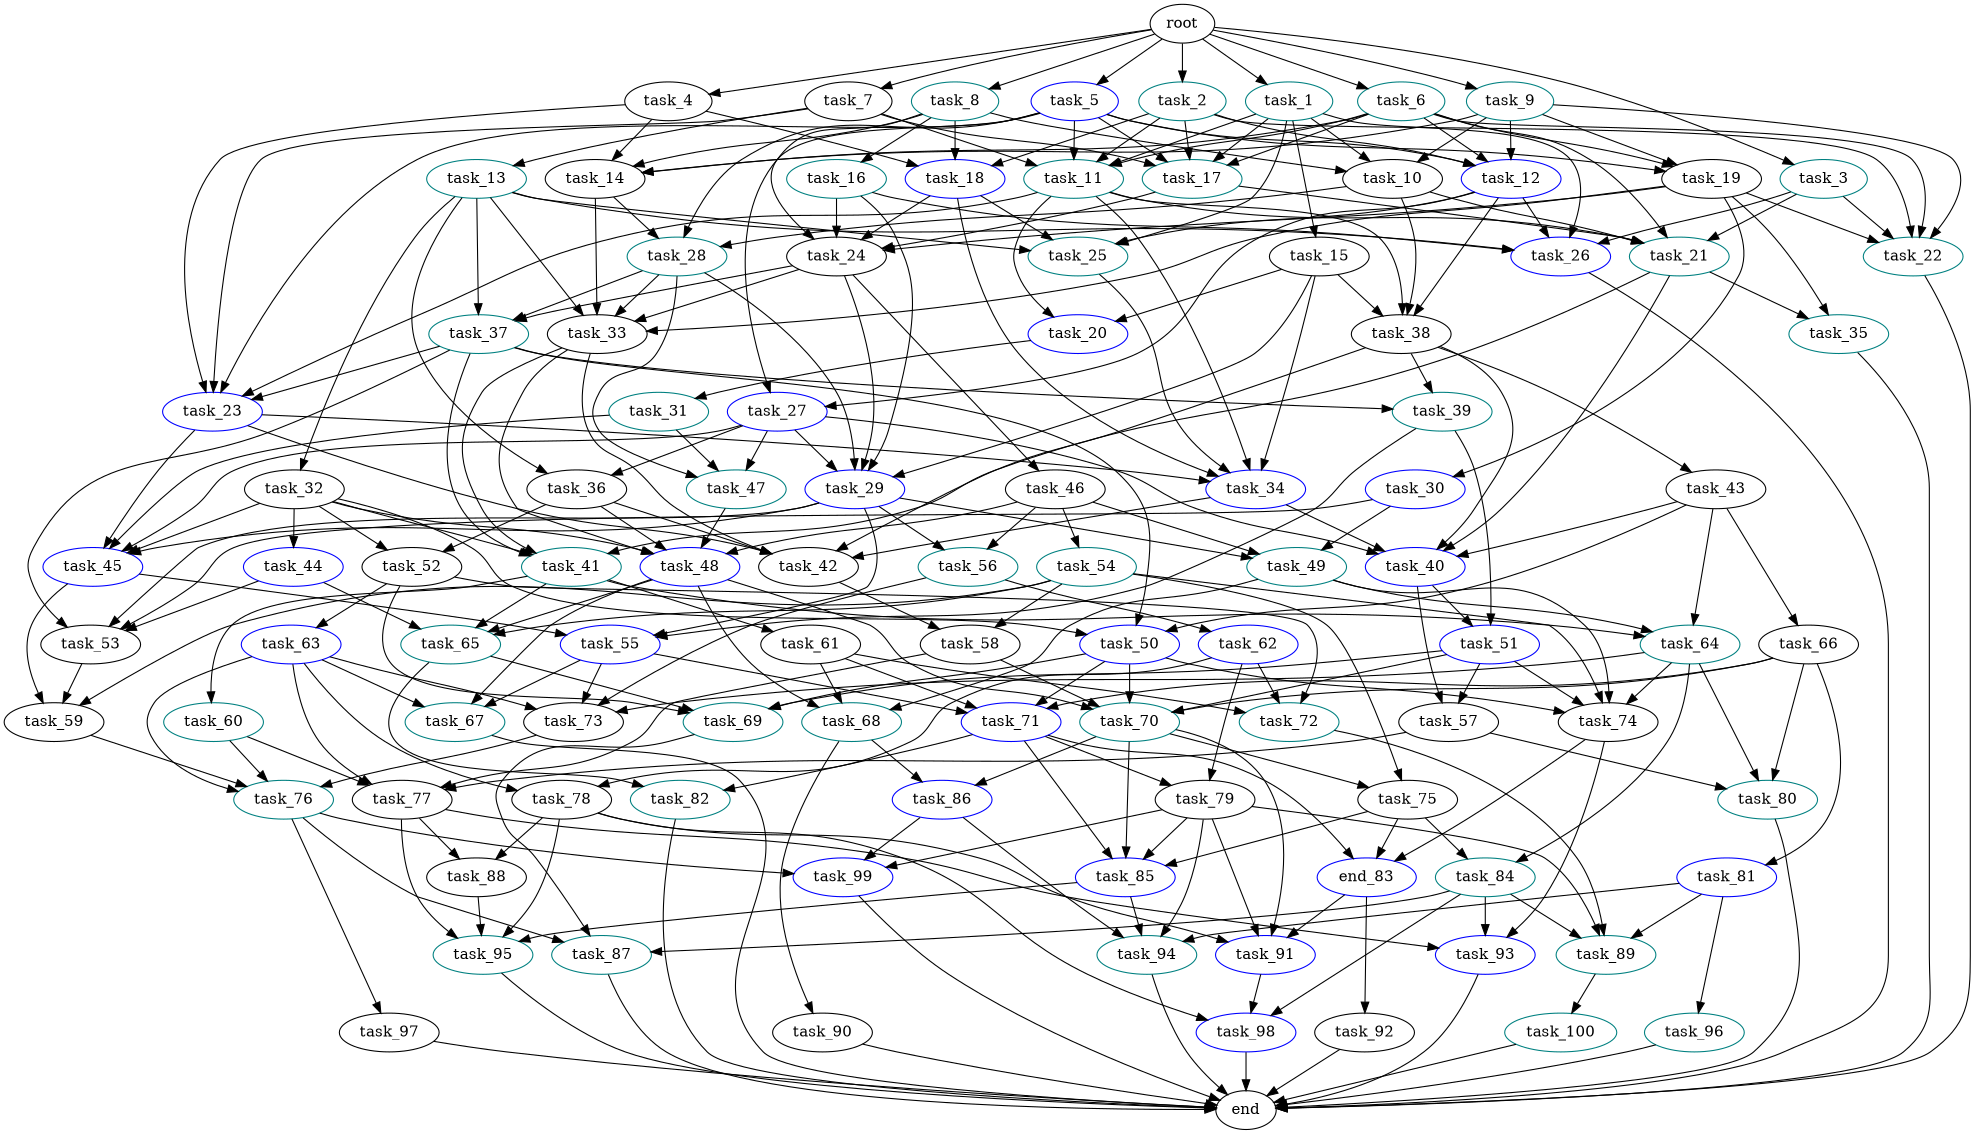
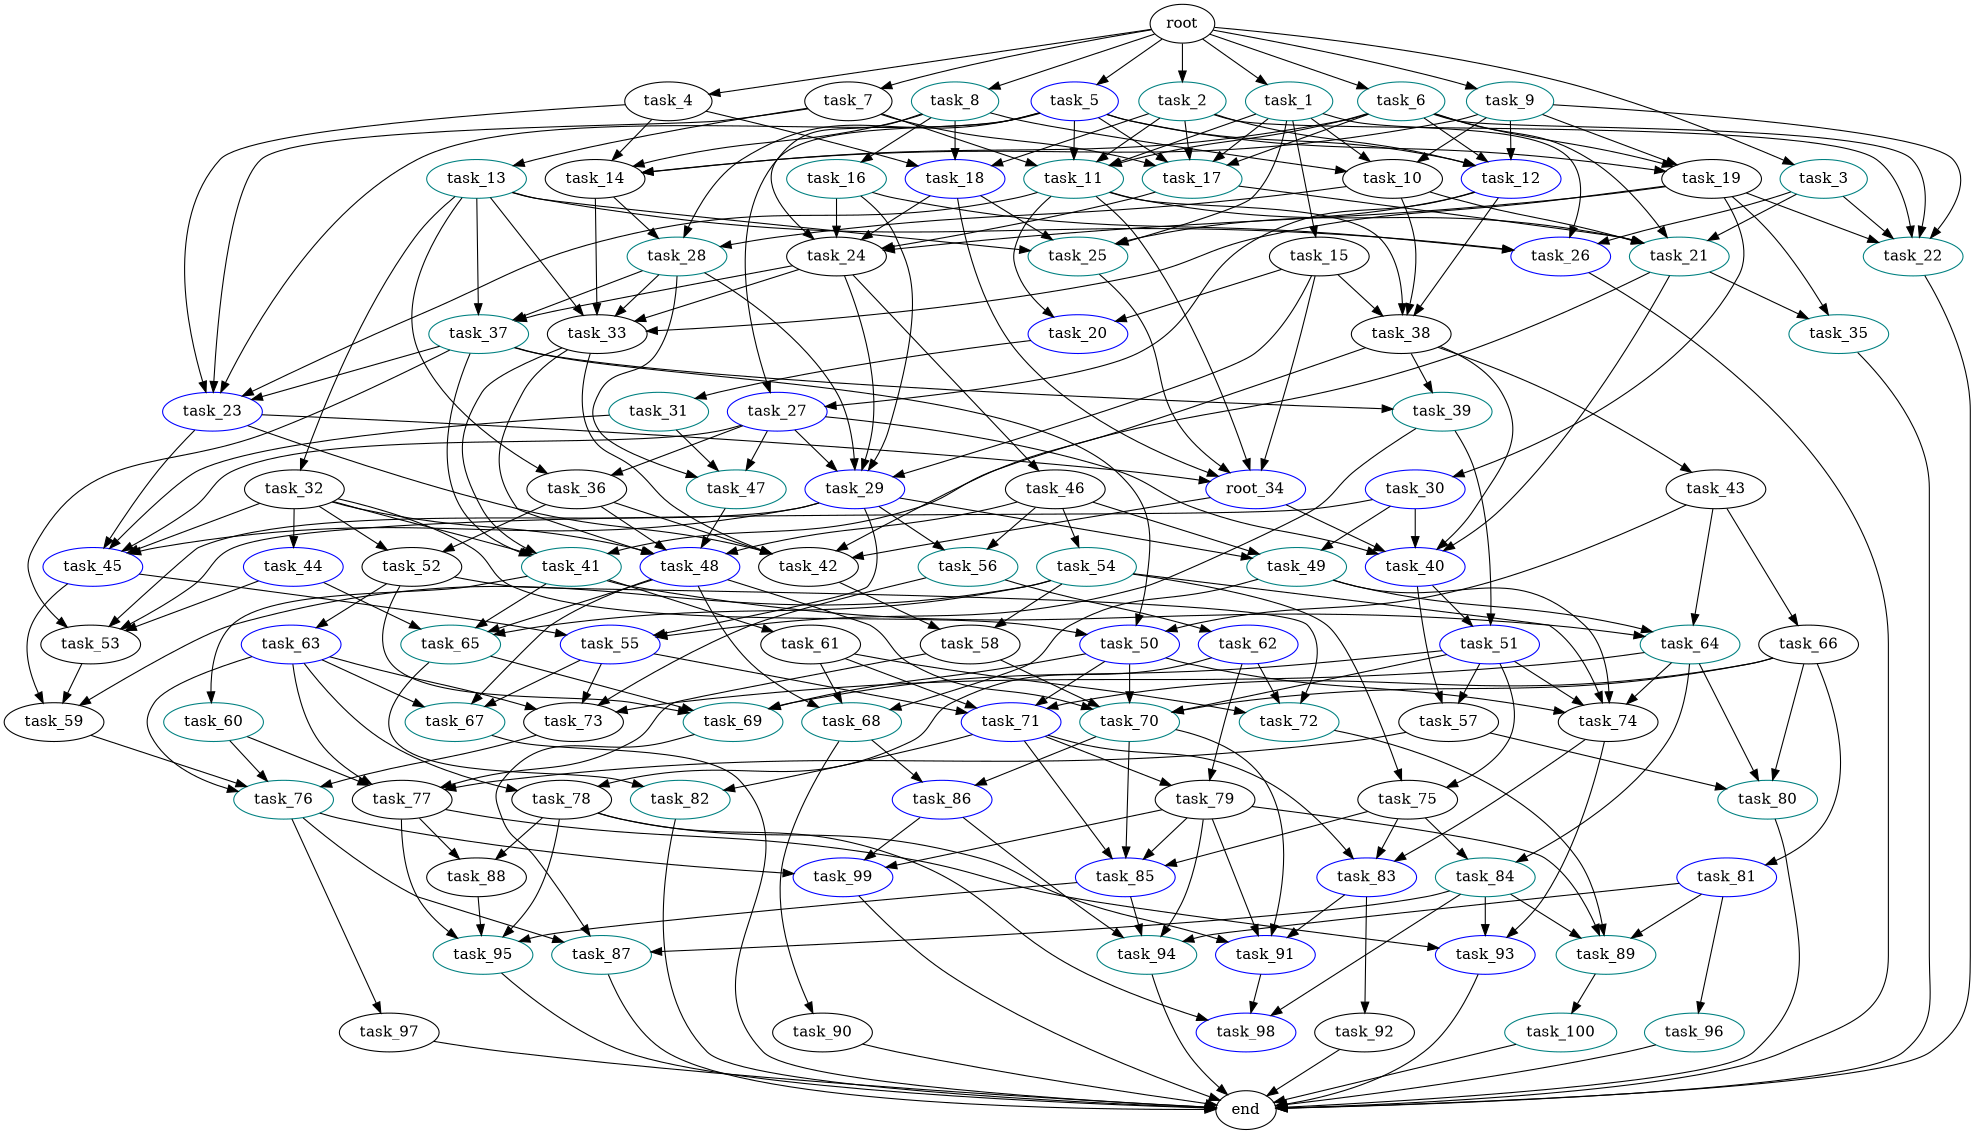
edge "task_12" -> "task_26": removed
node "task_34": label "task_34" -> "root_34"
edge "task_43" -> "task_40": now "task_30" -> "task_40"
edge "task_70" -> "task_75": now "task_51" -> "task_75"
node "end_83": label "end_83" -> "task_83"
edge "task_98" -> "end": removed
